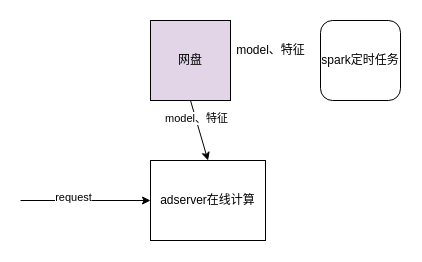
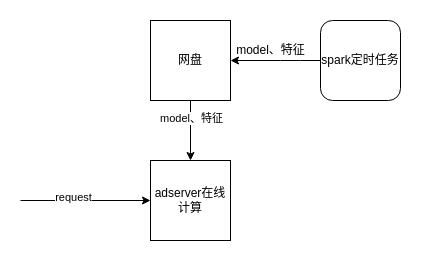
node "网盘": fillcolor #e1d5e7 -> #ffffff
edge "spark定时任务" -> "网盘": added
node "adserver在线计算": size 115x80 -> 80x80
